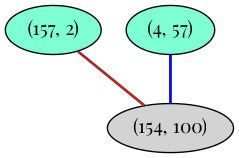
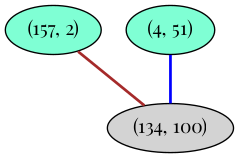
node "(4, 57)": label "(4, 57)" -> "(4, 51)"
node "(154, 100)": label "(154, 100)" -> "(134, 100)"
